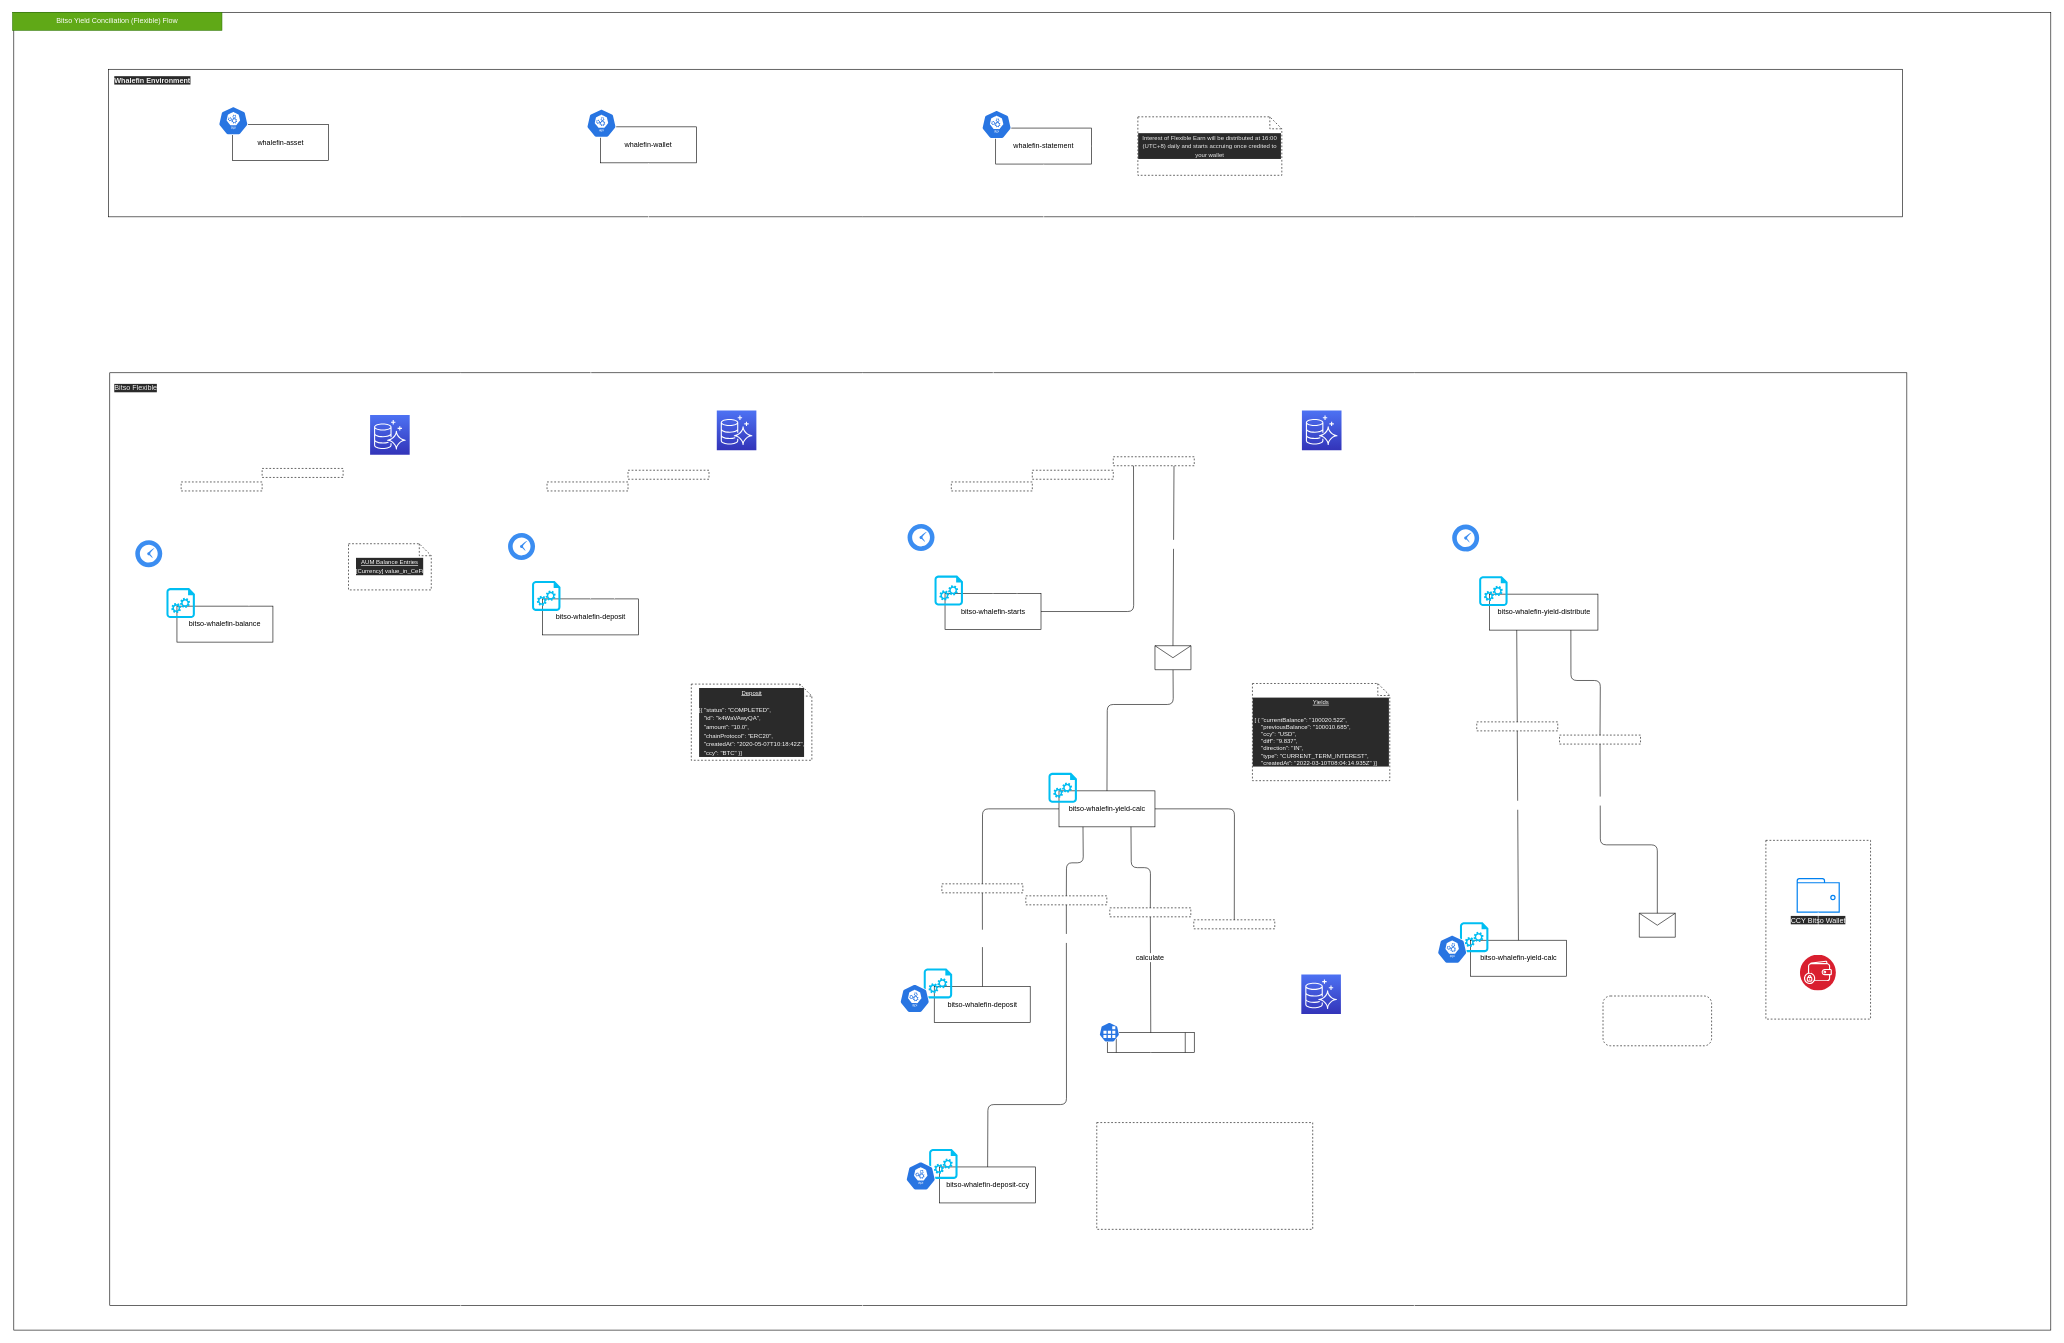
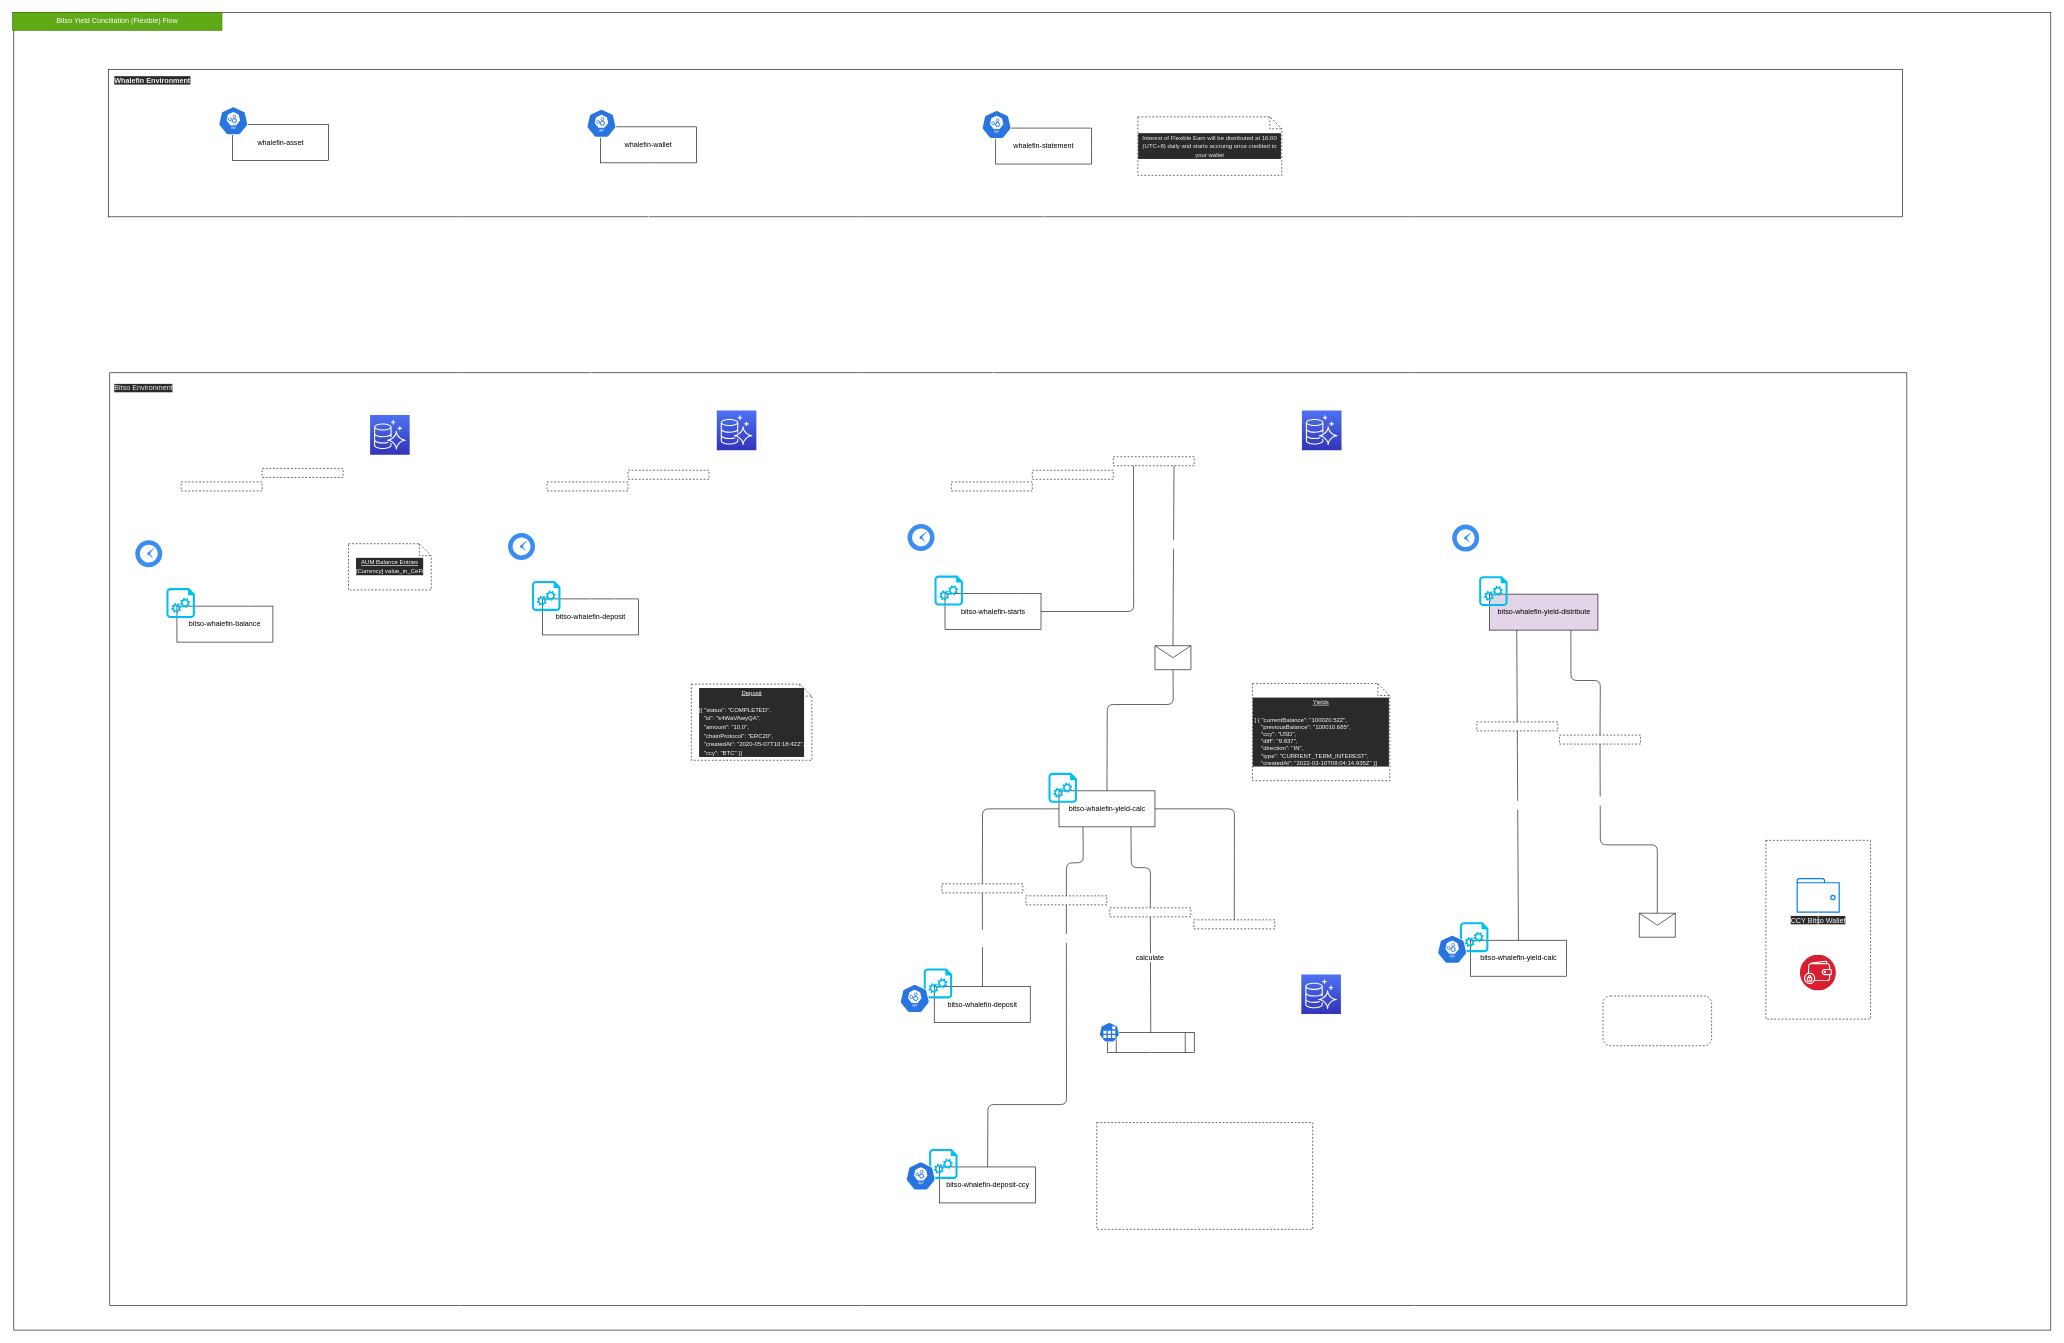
node "Bitso Flexible": label "Bitso Flexible" -> "Bitso Environment"
node "bitso-whalefin-yield-distribute": fillcolor #ffffff -> #e1d5e7
